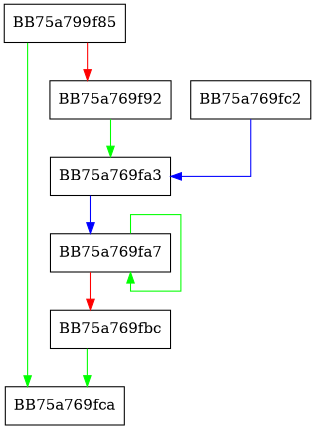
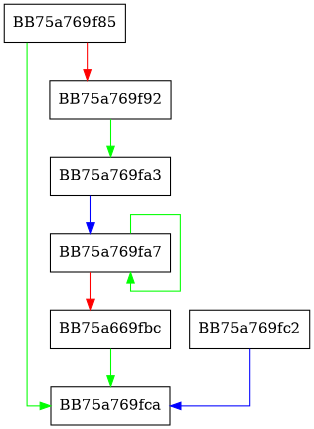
node "BB75a799f85": label "BB75a799f85" -> "BB75a769f85"
edge "BB75a769fc2" -> "BB75a769fa3": now "BB75a769fc2" -> "BB75a769fca"
node "BB75a769fbc": label "BB75a769fbc" -> "BB75a669fbc"
